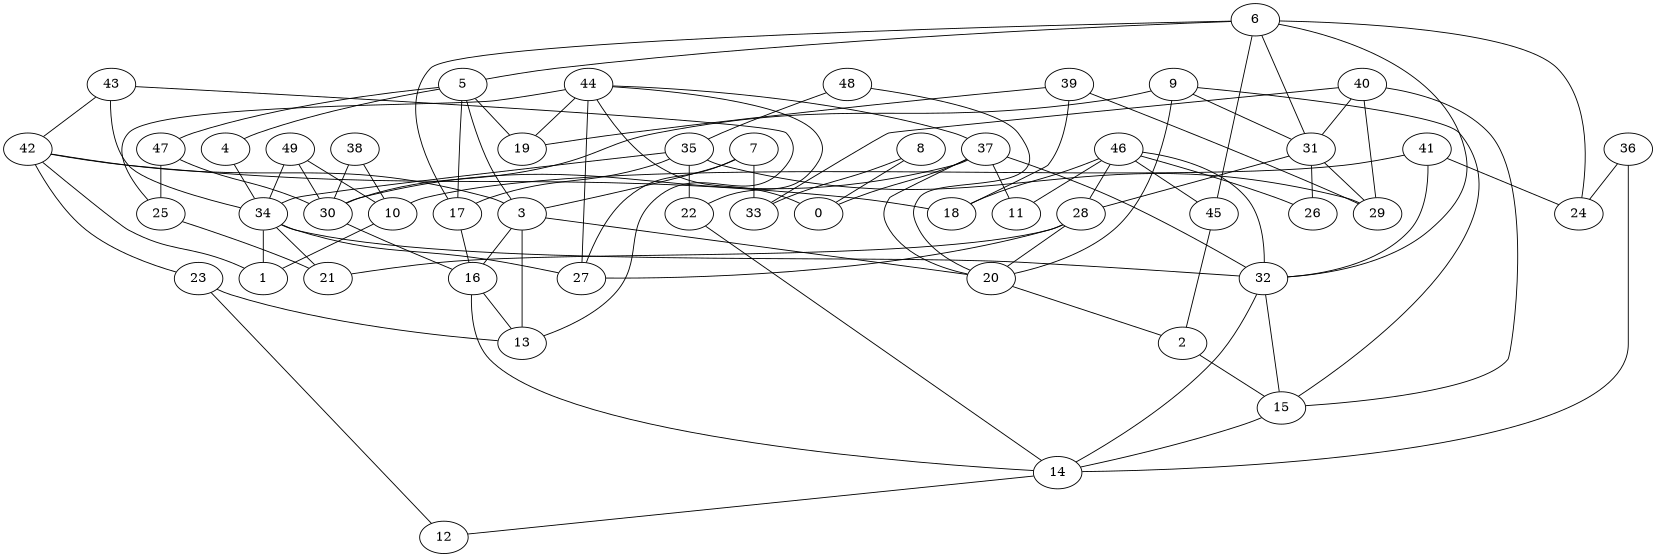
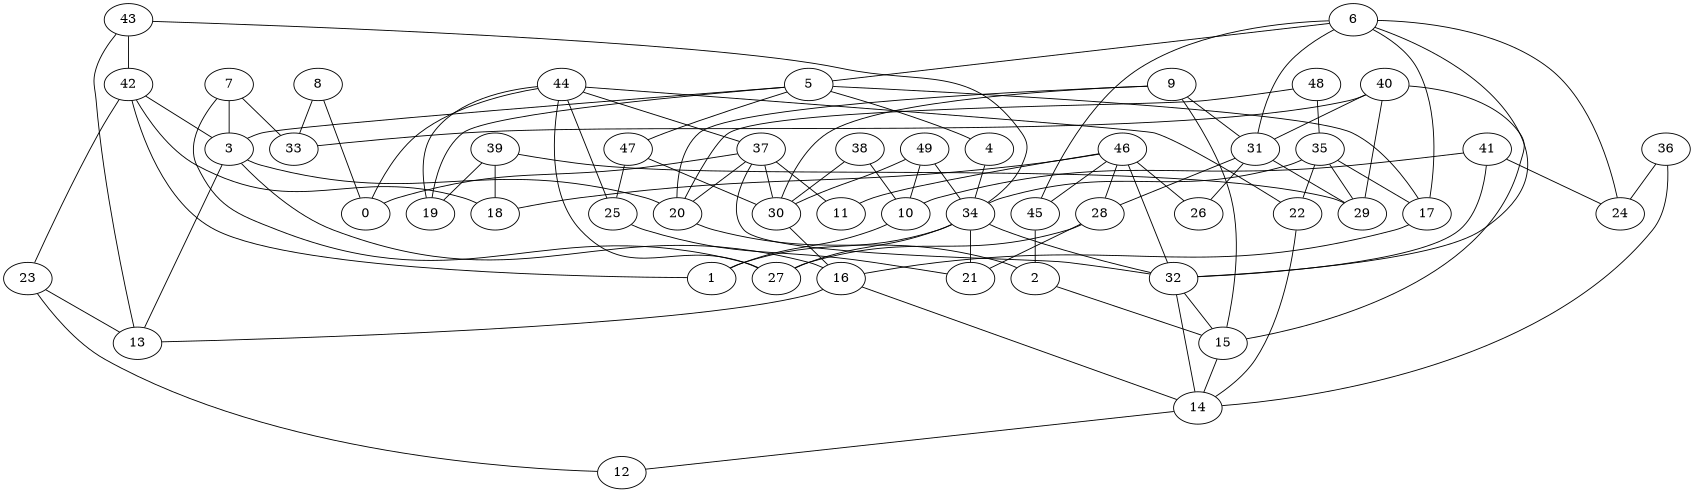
edge "28" -- "20": removed
